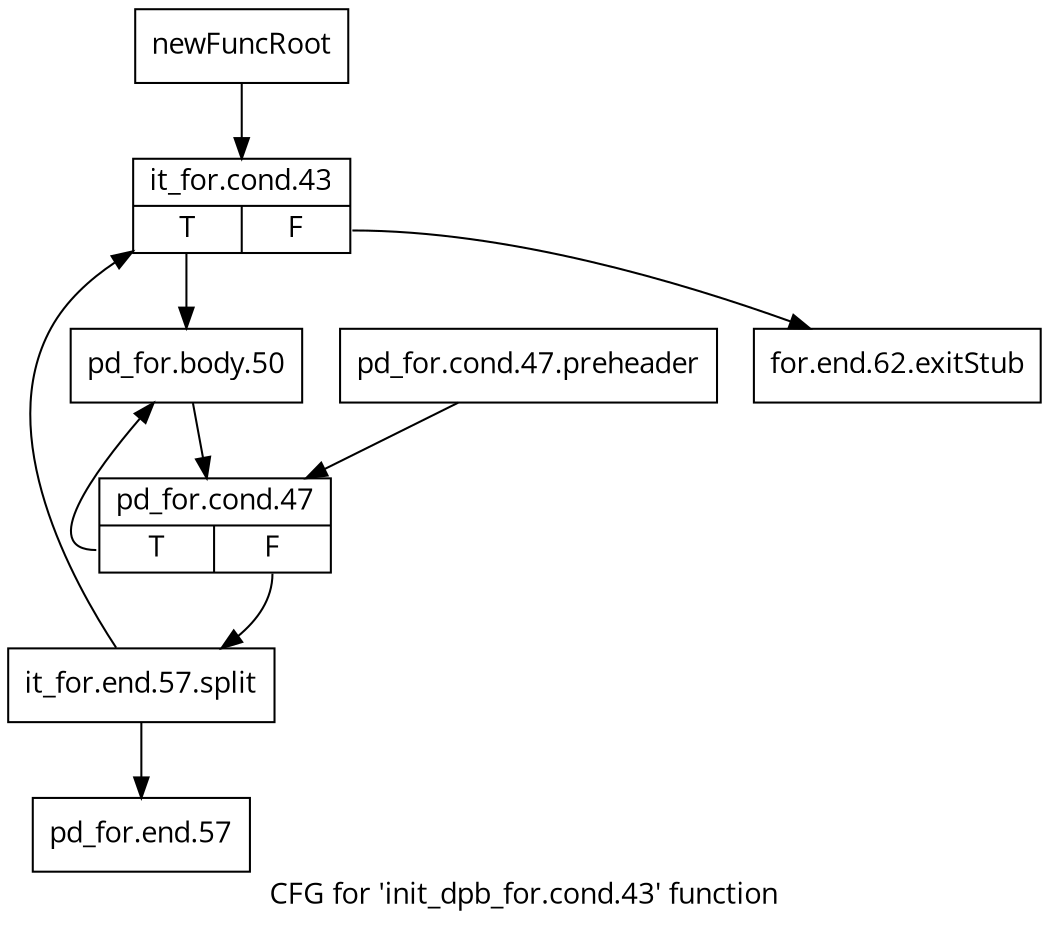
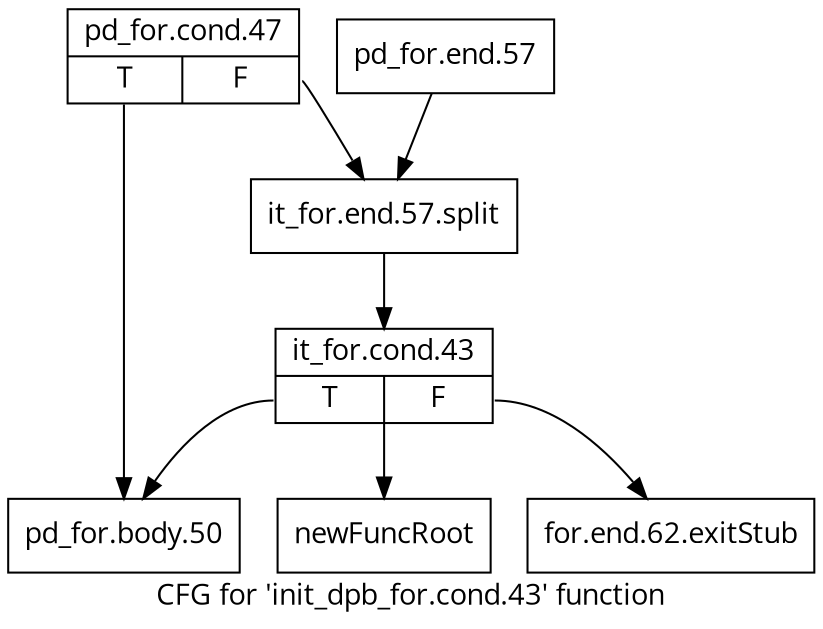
edge "newFuncRoot" -> "it_for.cond.43": reversed
node "pd_for.cond.47.preheader": removed
edge "pd_for.body.50" -> "pd_for.cond.47": removed
edge "it_for.end.57.split" -> "pd_for.end.57": reversed
